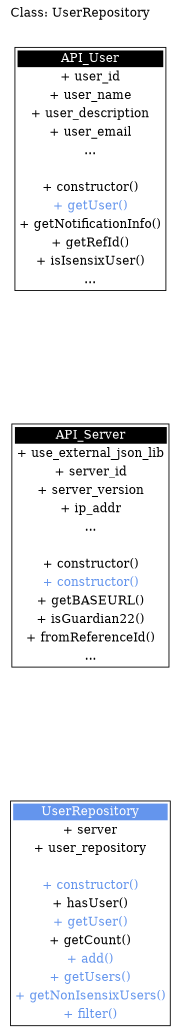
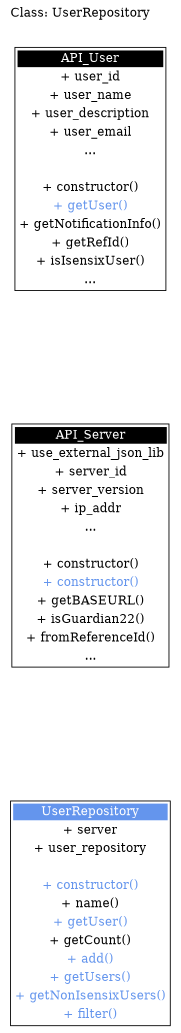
node "UserRepository": text "+ hasUser()" -> "+ name()"
